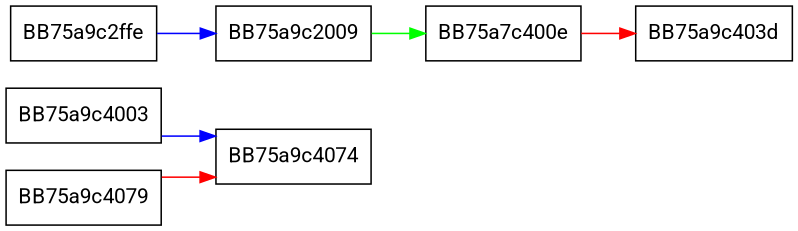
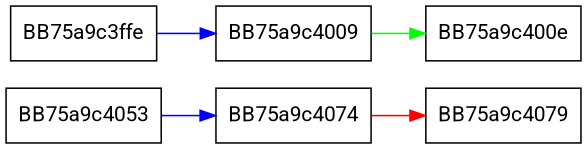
node "BB75a9c2ffe": label "BB75a9c2ffe" -> "BB75a9c3ffe"
node "BB75a9c2009": label "BB75a9c2009" -> "BB75a9c4009"
node "BB75a7c400e": label "BB75a7c400e" -> "BB75a9c400e"
node "BB75a9c403d": removed
node "BB75a9c4003": label "BB75a9c4003" -> "BB75a9c4053"
edge "BB75a9c4079" -> "BB75a9c4074": reversed
